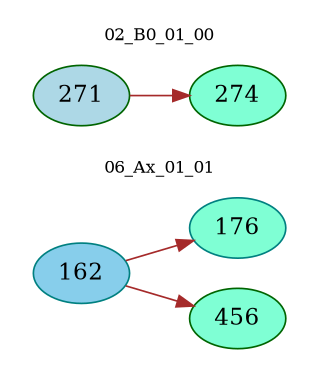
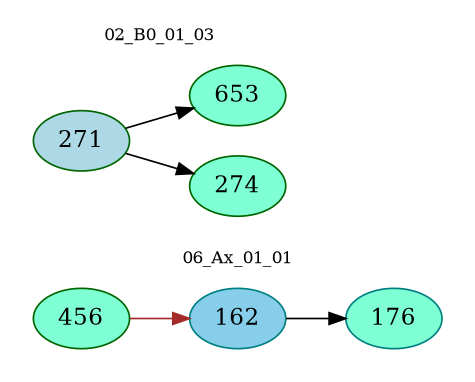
cluster "02_B0_01_00": label "02_B0_01_00" -> "02_B0_01_03"
edge "271" -> "274": color brown -> black
node "653": added
edge "162" -> "176": color brown -> black
edge "162" -> "456": reversed
